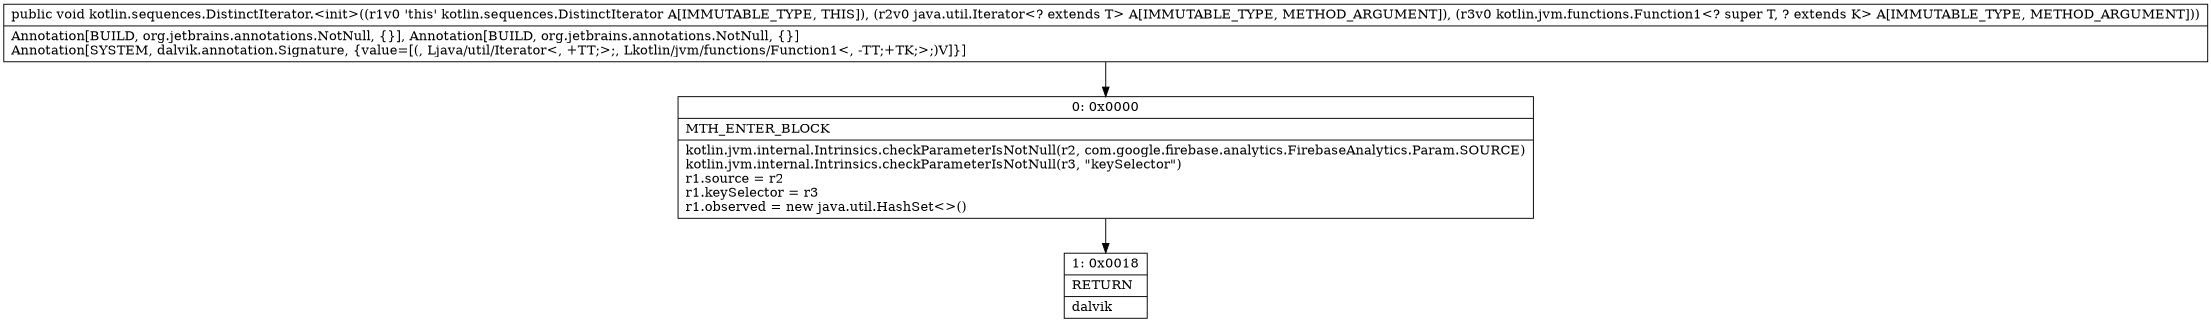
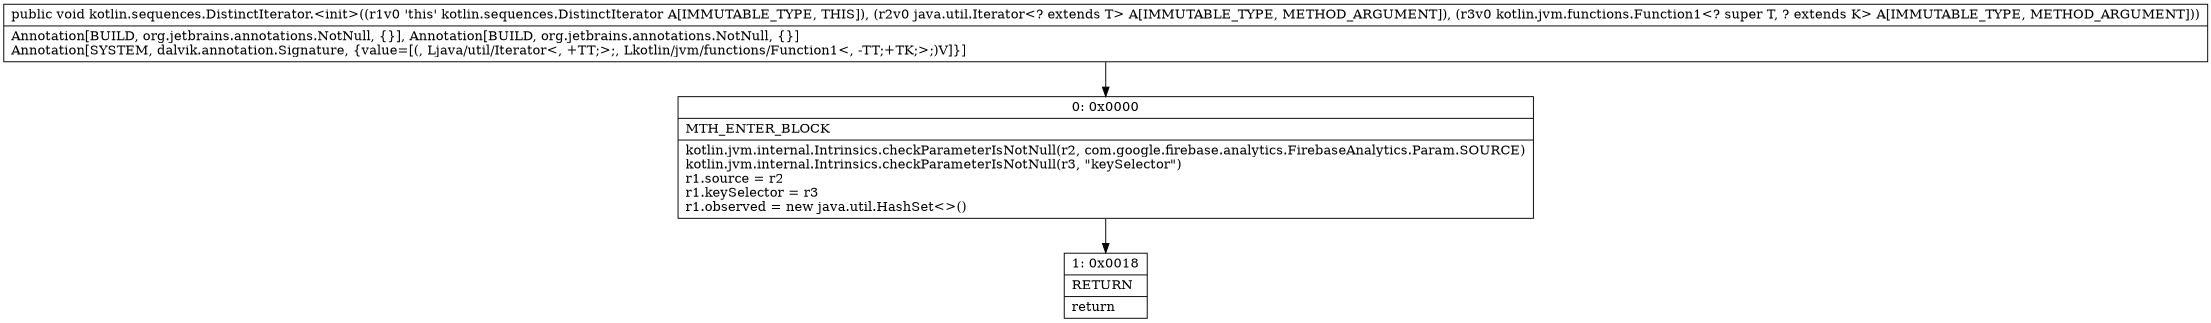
node "1: 0x0018": text "dalvik" -> "return"
